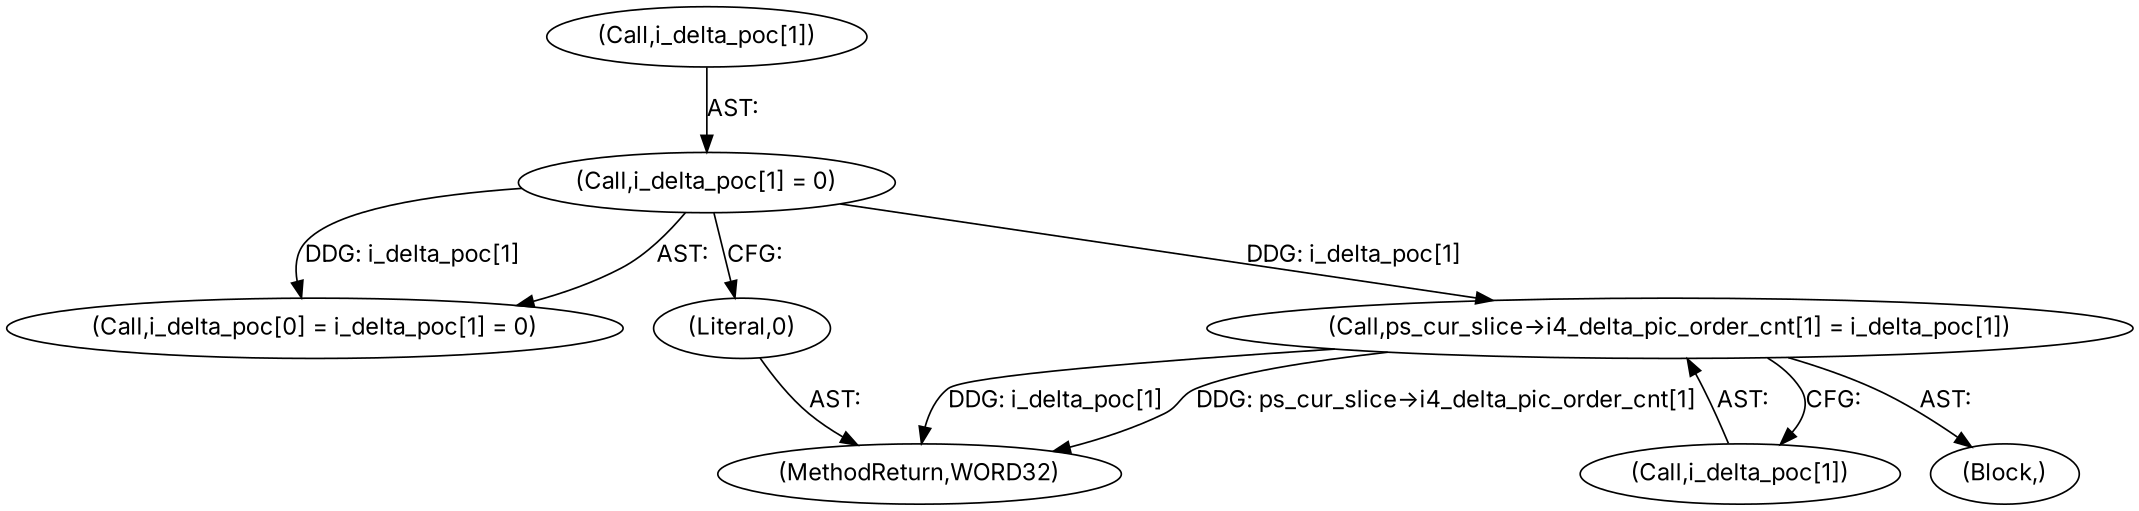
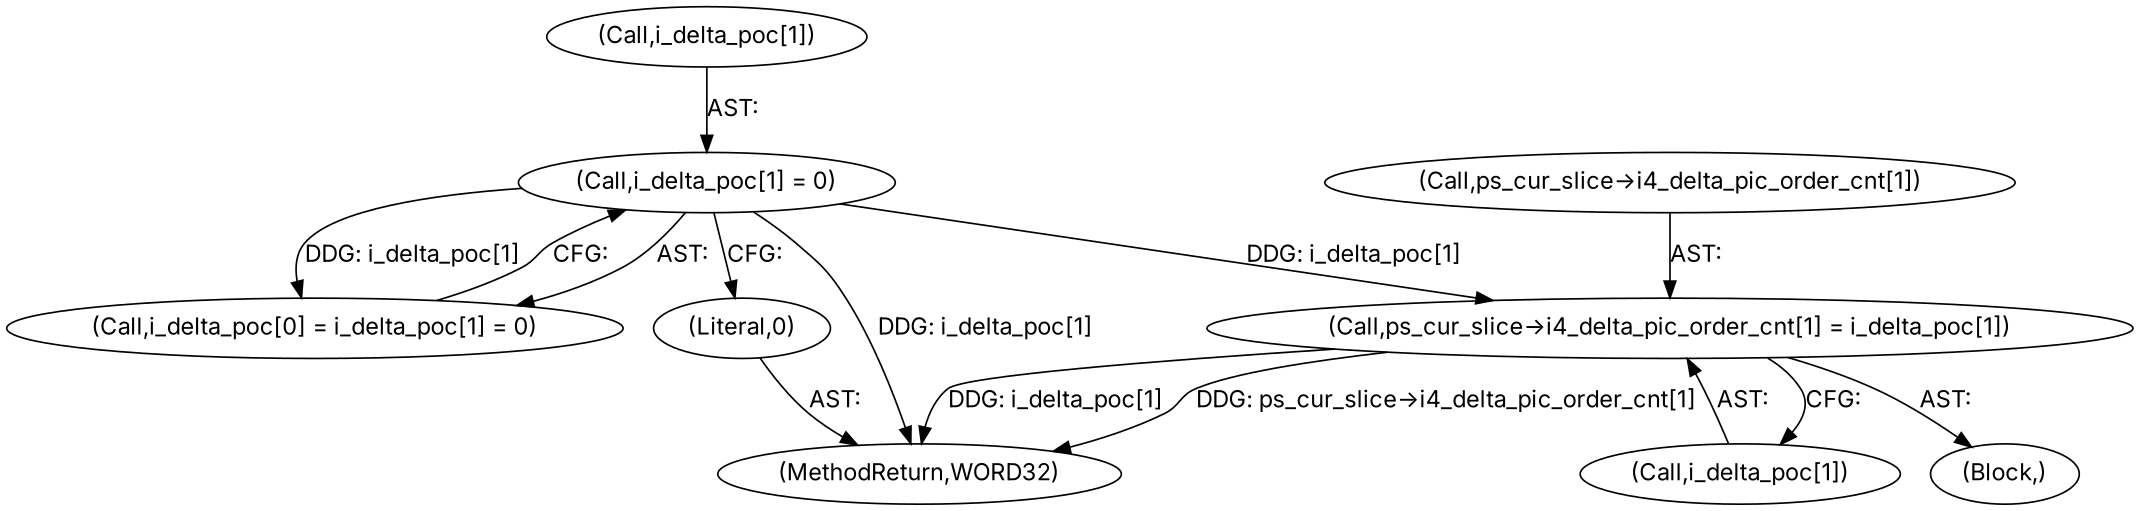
node "(Call,ps_cur_slice->i4_delta_pic_order_cnt[1])": added
edge "(Call,i_delta_poc[0] = i_delta_poc[1] = 0)" -> "(Call,i_delta_poc[1] = 0)": added, label "CFG:"
edge "(Call,i_delta_poc[1] = 0)" -> "(MethodReturn,WORD32)": added, label "DDG: i_delta_poc[1]"
